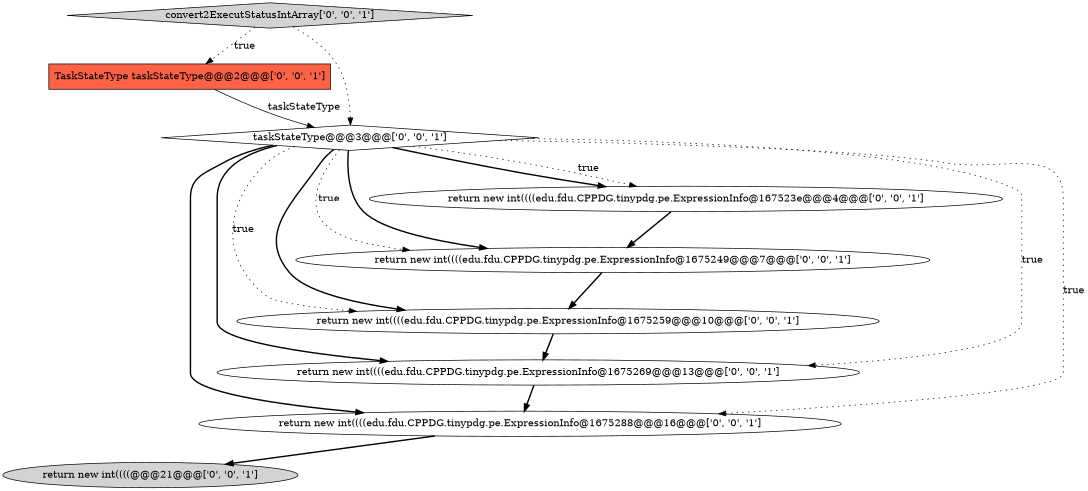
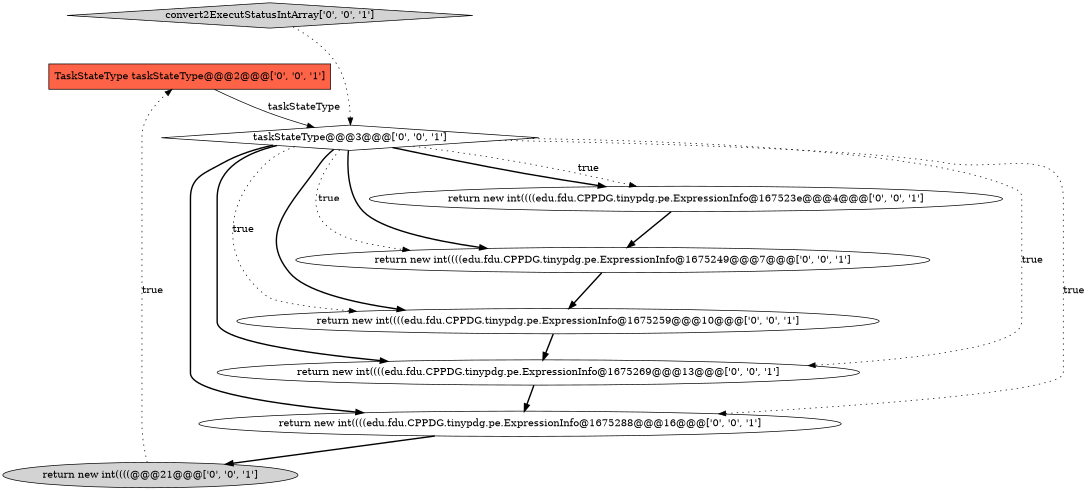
edge "convert2ExecutStatusIntArray['0', '0', '1']" -> "TaskStateType taskStateType@@@2@@@['0', '0', '1']": now "return new int((((@@@21@@@['0', '0', '1']" -> "TaskStateType taskStateType@@@2@@@['0', '0', '1']"
